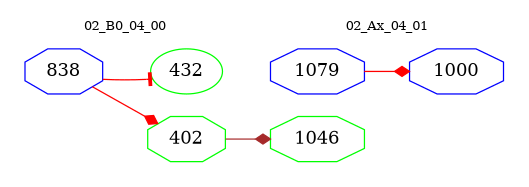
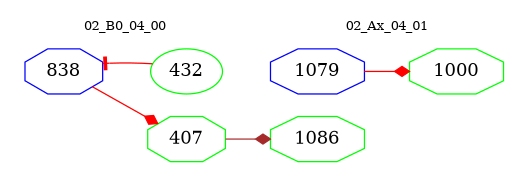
node "1000": color blue -> green
edge "838" -> "432": reversed
node "402": label "402" -> "407"
node "1046": label "1046" -> "1086"
